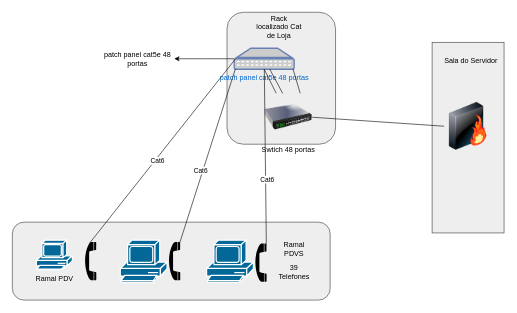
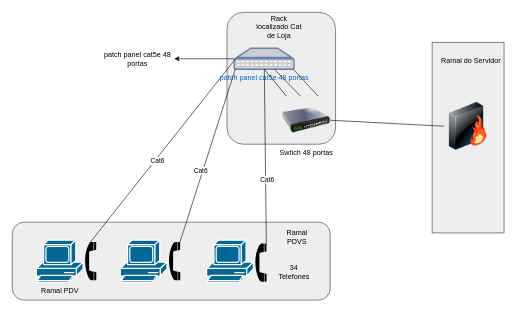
node "Sala do Servidor": label "Sala do Servidor" -> "Ramal do Servidor"
node "Swtich 48 portas": moved (288, 117) -> (306, 120)
node "Ramal PDVS": moved (294, 249) -> (297, 237)
node "Ramal PDV": size 36x30 -> 47x42
node "39 Telefones": label "39 Telefones" -> "34 Telefones"
